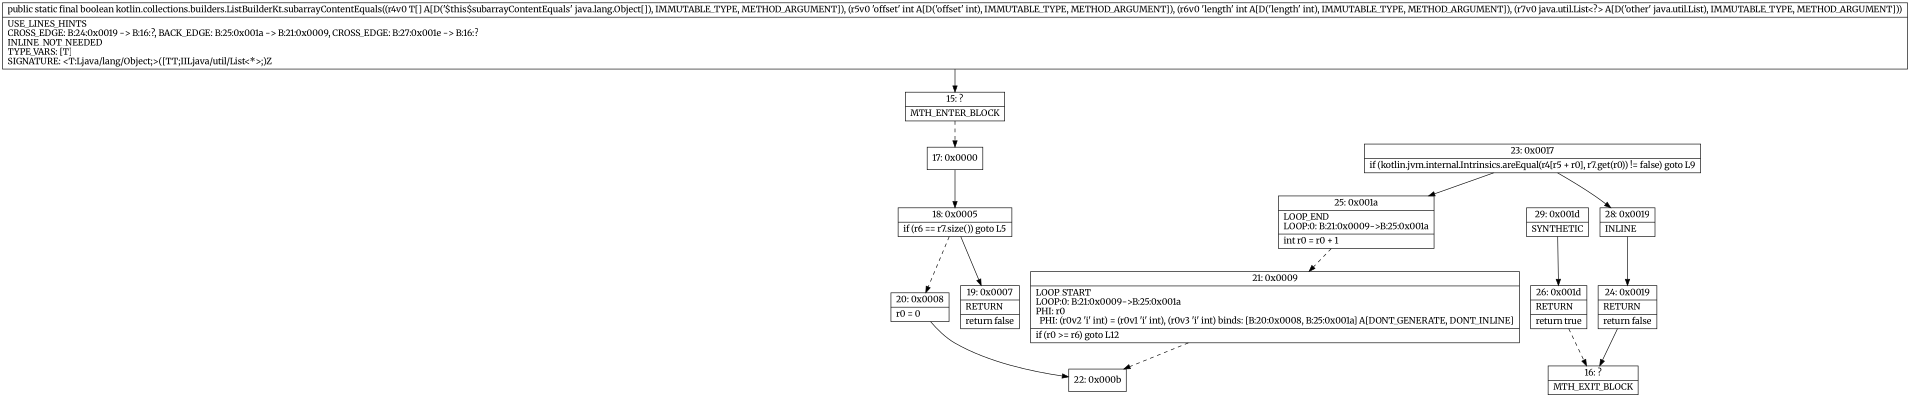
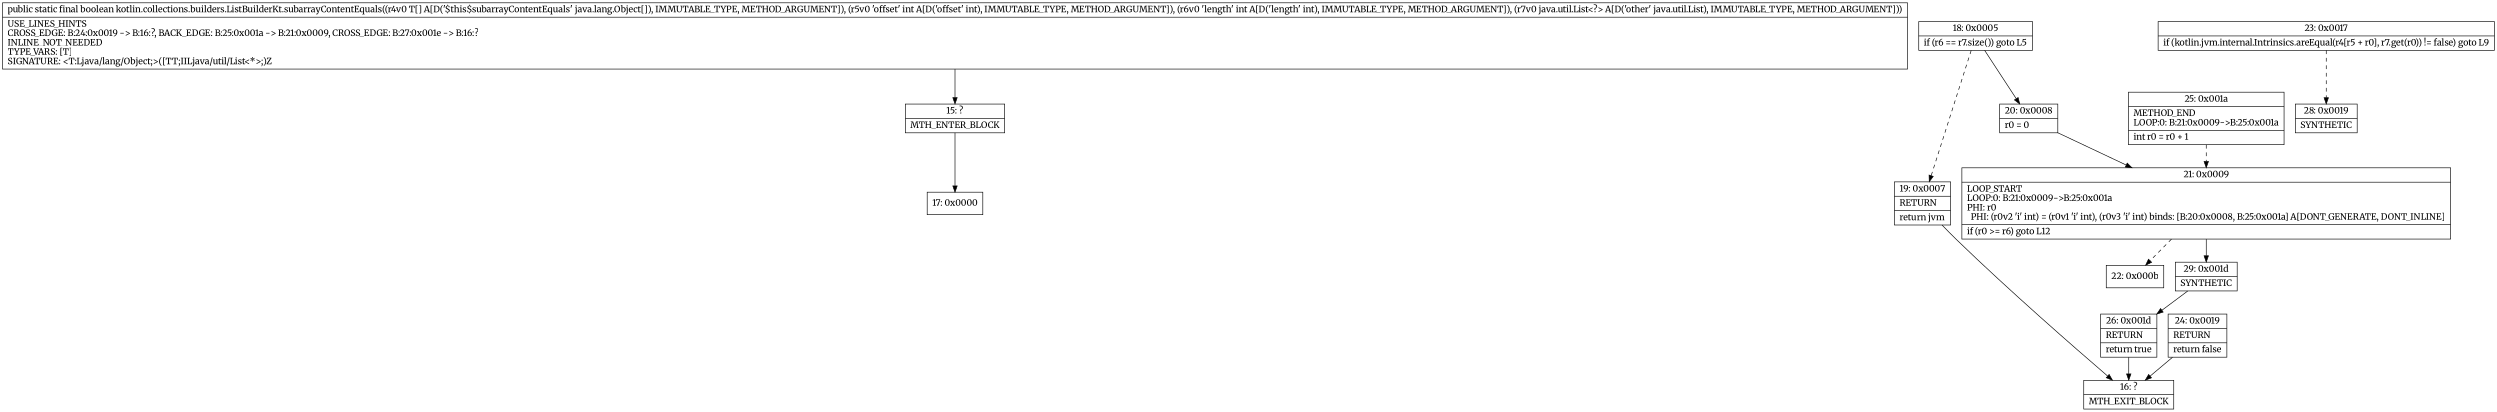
edge "15: ?" -> "17: 0x0000": style dashed -> solid
edge "23: 0x0017" -> "25: 0x001a": removed
edge "17: 0x0000" -> "18: 0x0005": removed
edge "23: 0x0017" -> "28: 0x0019": style solid -> dashed
node "25: 0x001a": text "LOOP_END" -> "METHOD_END"
node "28: 0x0019": text "INLINE" -> "SYNTHETIC"
edge "21: 0x0009" -> "29: 0x001d": added
edge "18: 0x0005" -> "19: 0x0007": style solid -> dashed
edge "28: 0x0019" -> "24: 0x0019": removed
edge "18: 0x0005" -> "20: 0x0008": style dashed -> solid
edge "19: 0x0007" -> "16: ?": added
node "19: 0x0007": text "return false" -> "return jvm"
edge "26: 0x001d" -> "16: ?": style dashed -> solid
edge "20: 0x0008" -> "22: 0x000b": now "20: 0x0008" -> "21: 0x0009"
